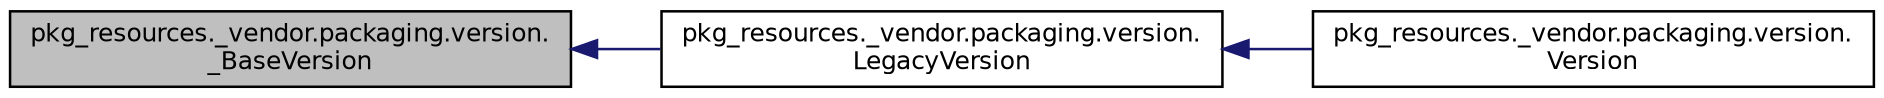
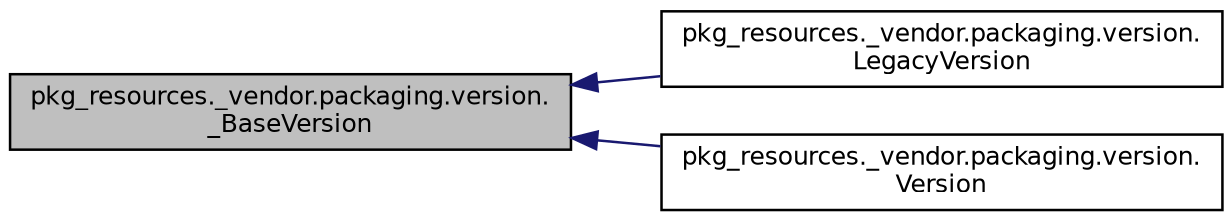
edge "pkg_resources._vendor.packaging.version. Version" -> "pkg_resources._vendor.packaging.version. LegacyVersion": now "pkg_resources._vendor.packaging.version. Version" -> "pkg_resources._vendor.packaging.version. _BaseVersion"
